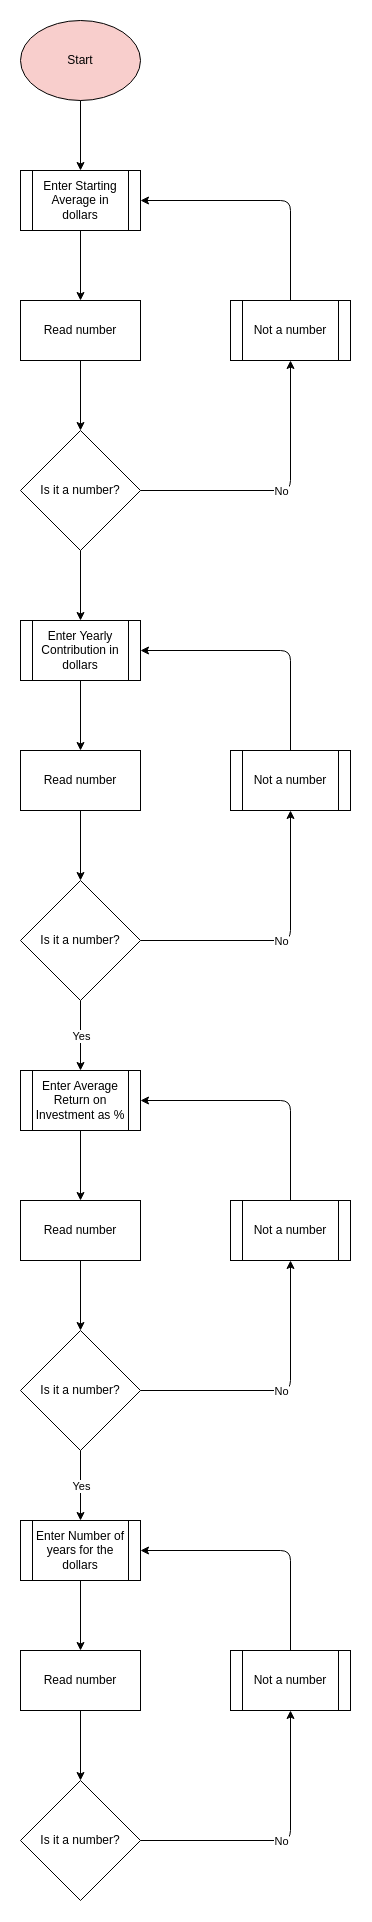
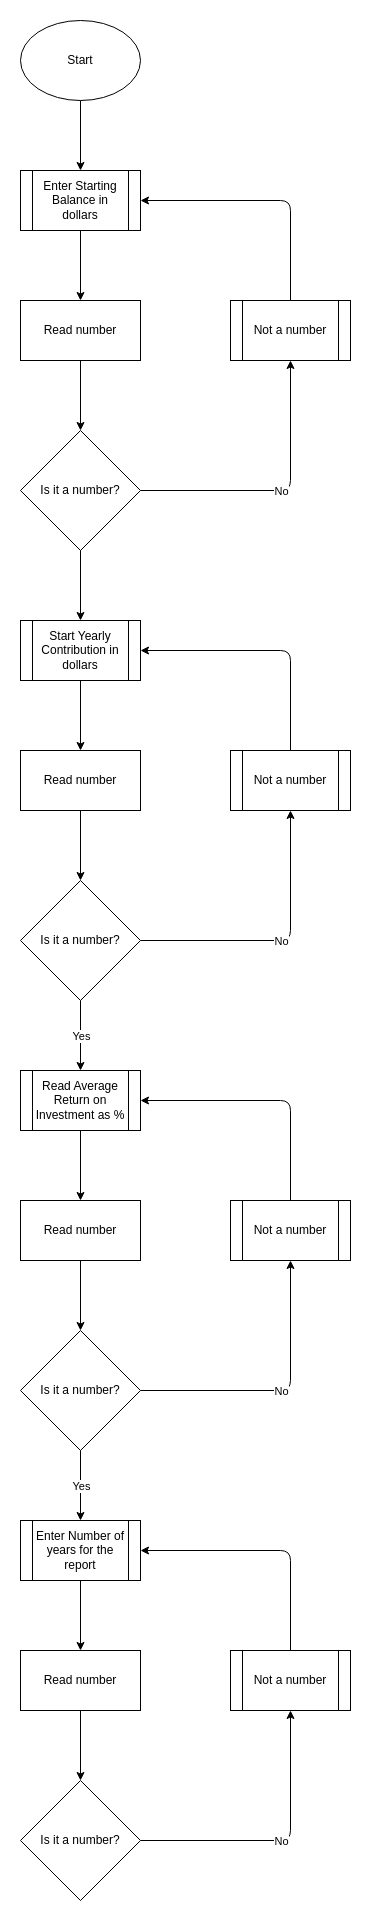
node "Start": fillcolor #f8cecc -> #ffffff
node "Enter Starting Average in dollars": label "Enter Starting Average in dollars" -> "Enter Starting Balance in dollars"
node "Enter Yearly Contribution in dollars": label "Enter Yearly Contribution in dollars" -> "Start Yearly Contribution in dollars"
node "Enter Average Return on Investment as %": label "Enter Average Return on Investment as %" -> "Read Average Return on Investment as %"
node "Enter Number of years for the dollars": label "Enter Number of years for the dollars" -> "Enter Number of years for the report"
